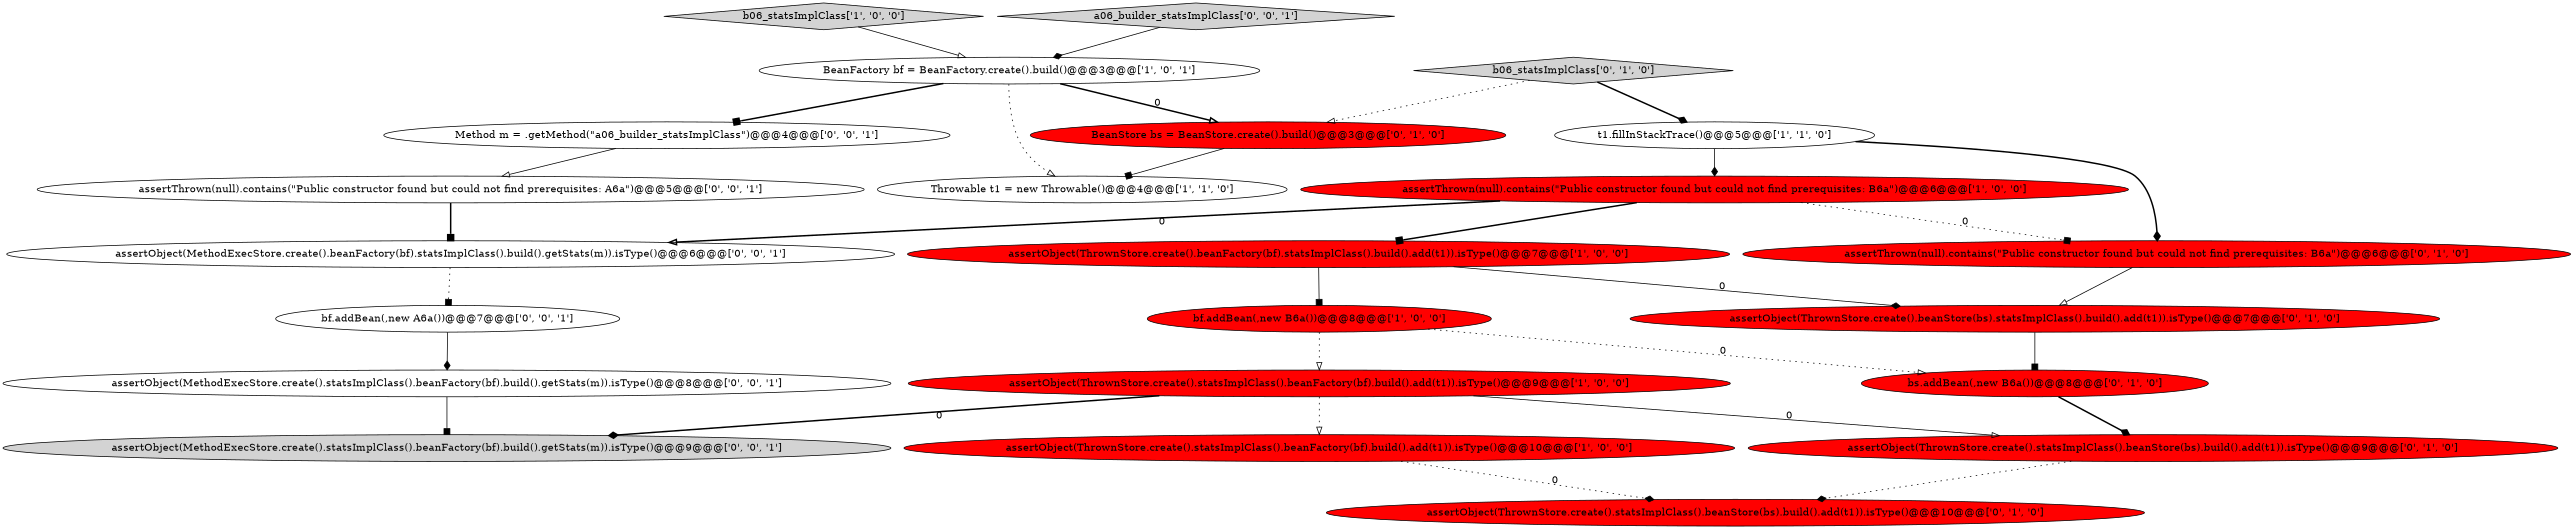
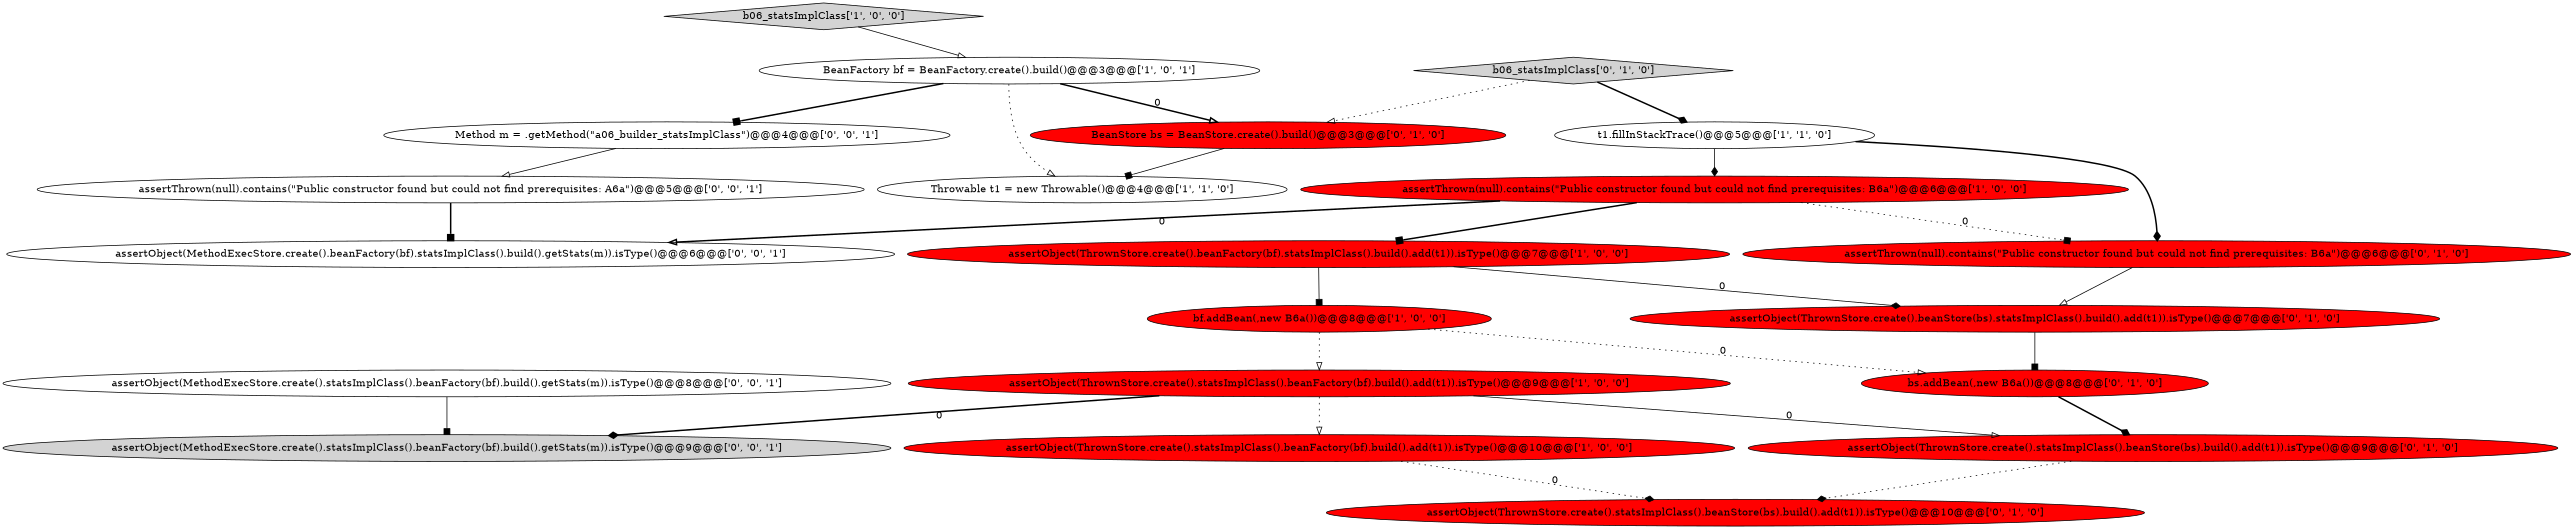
node "a06_builder_statsImplClass['0', '0', '1']": removed
node "bf.addBean(,new A6a())@@@7@@@['0', '0', '1']": removed
